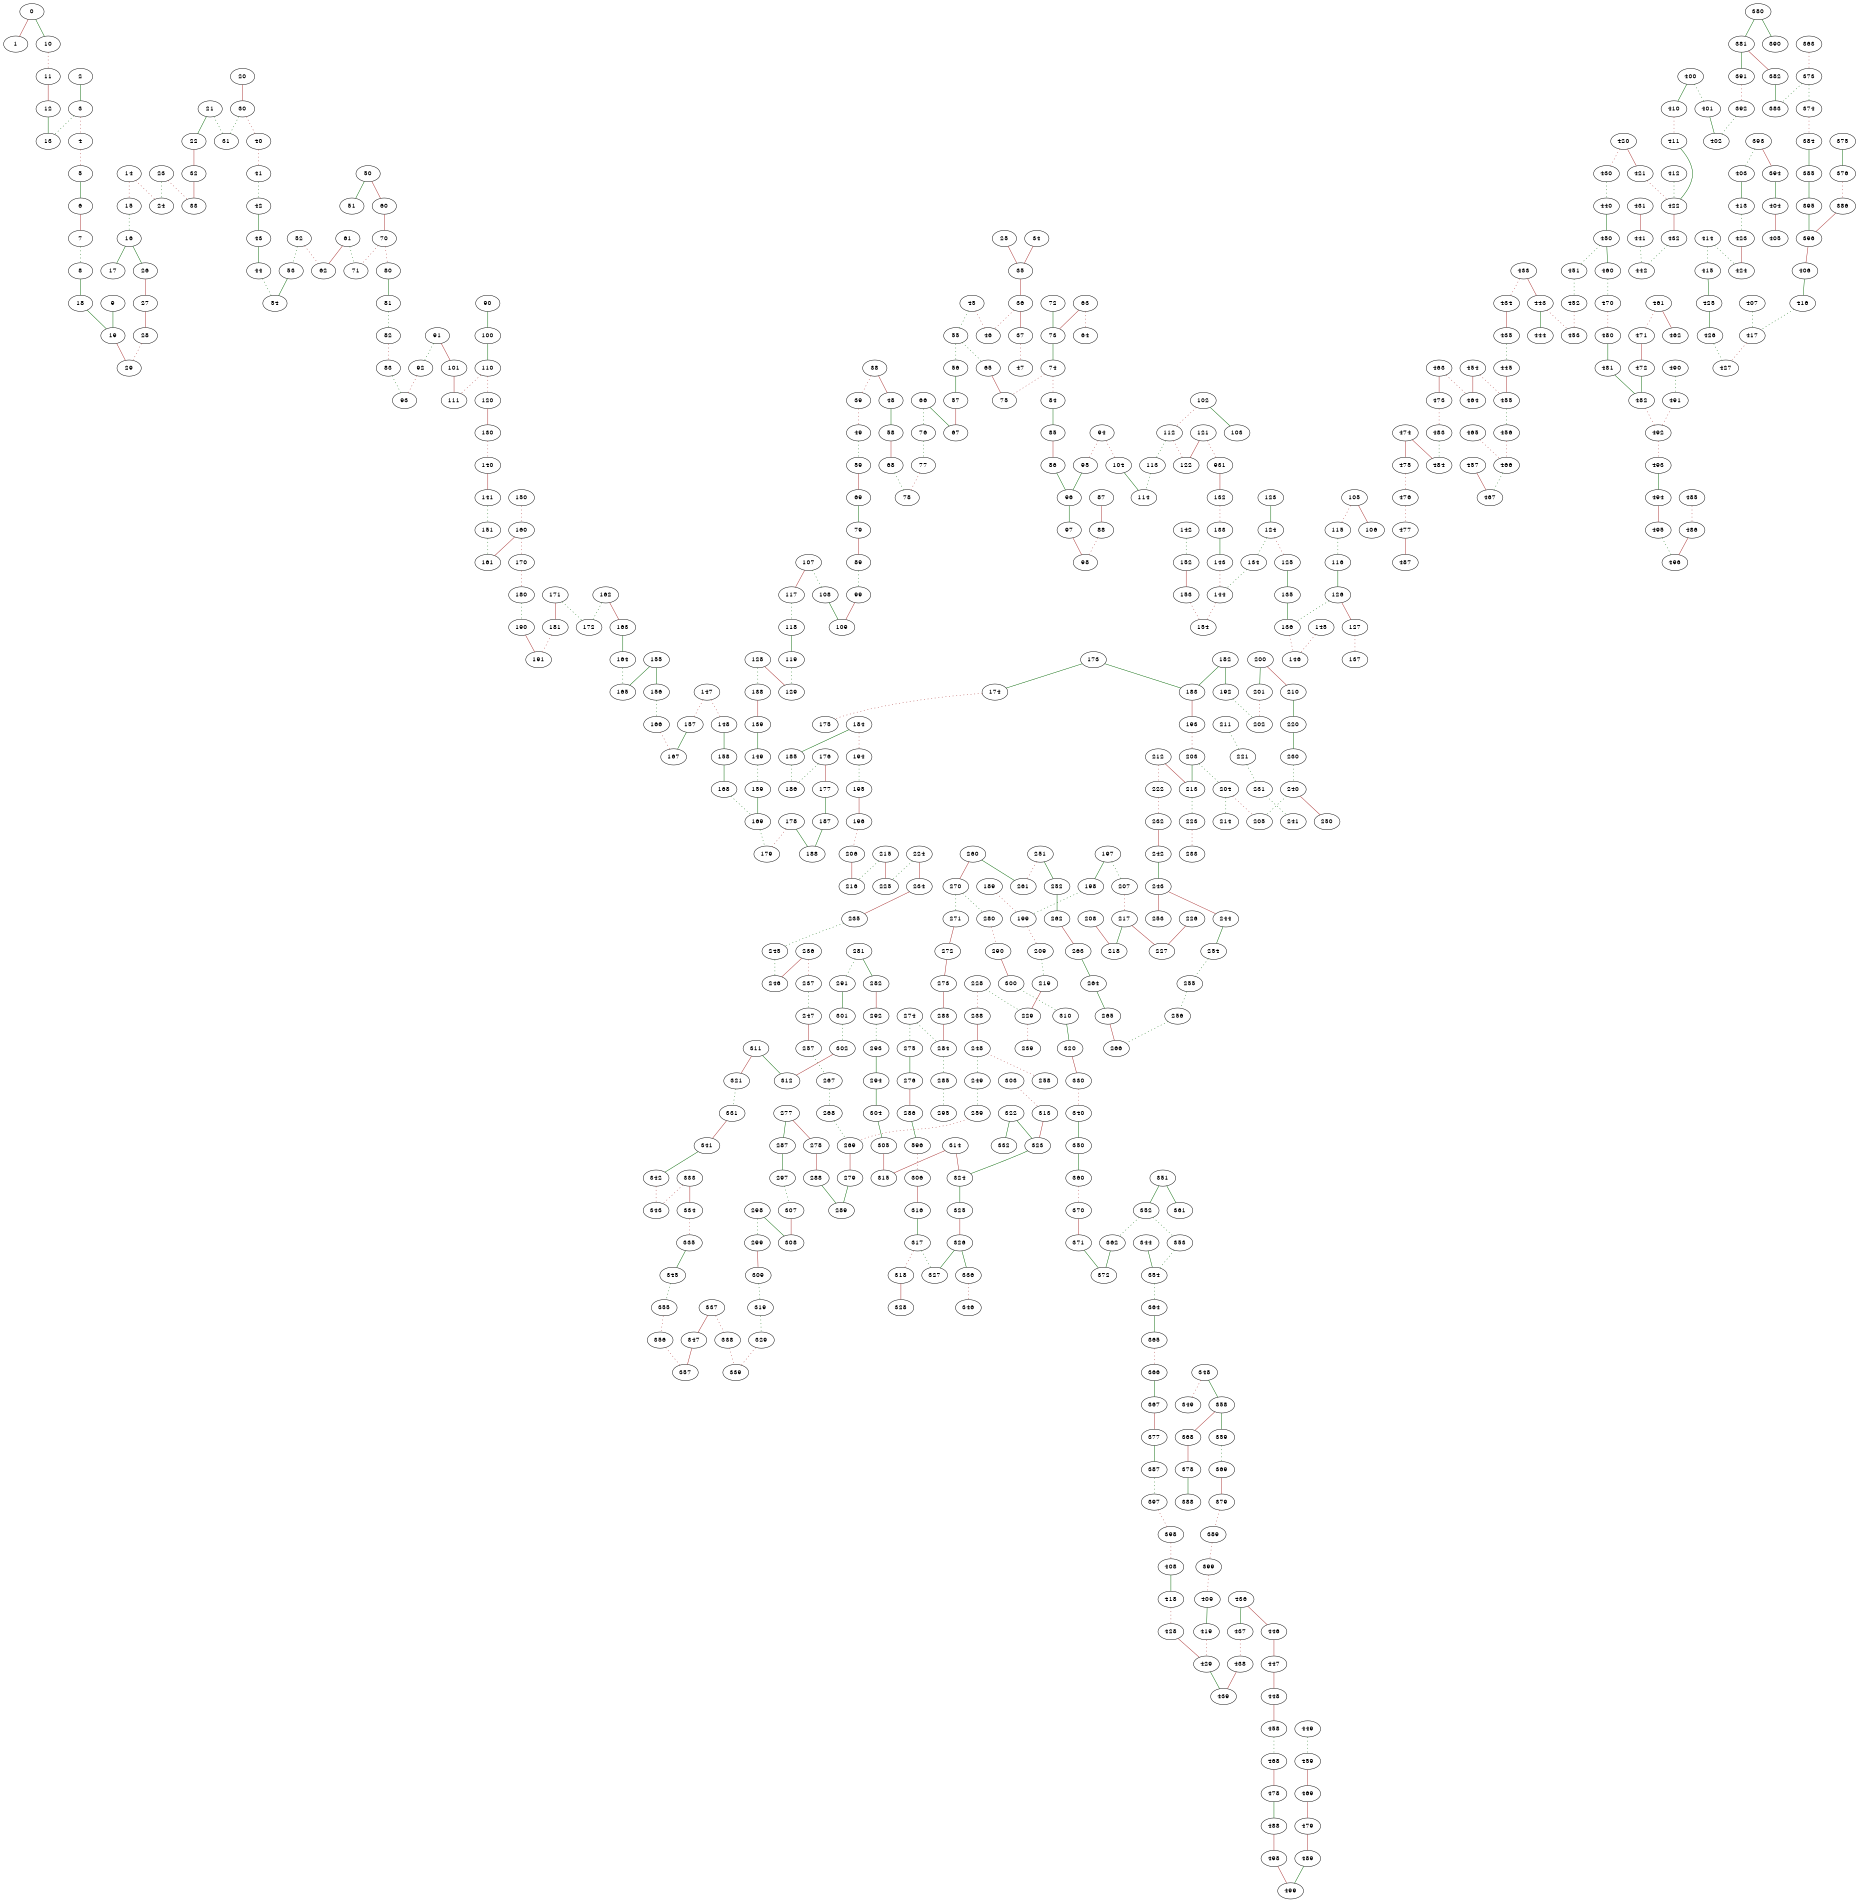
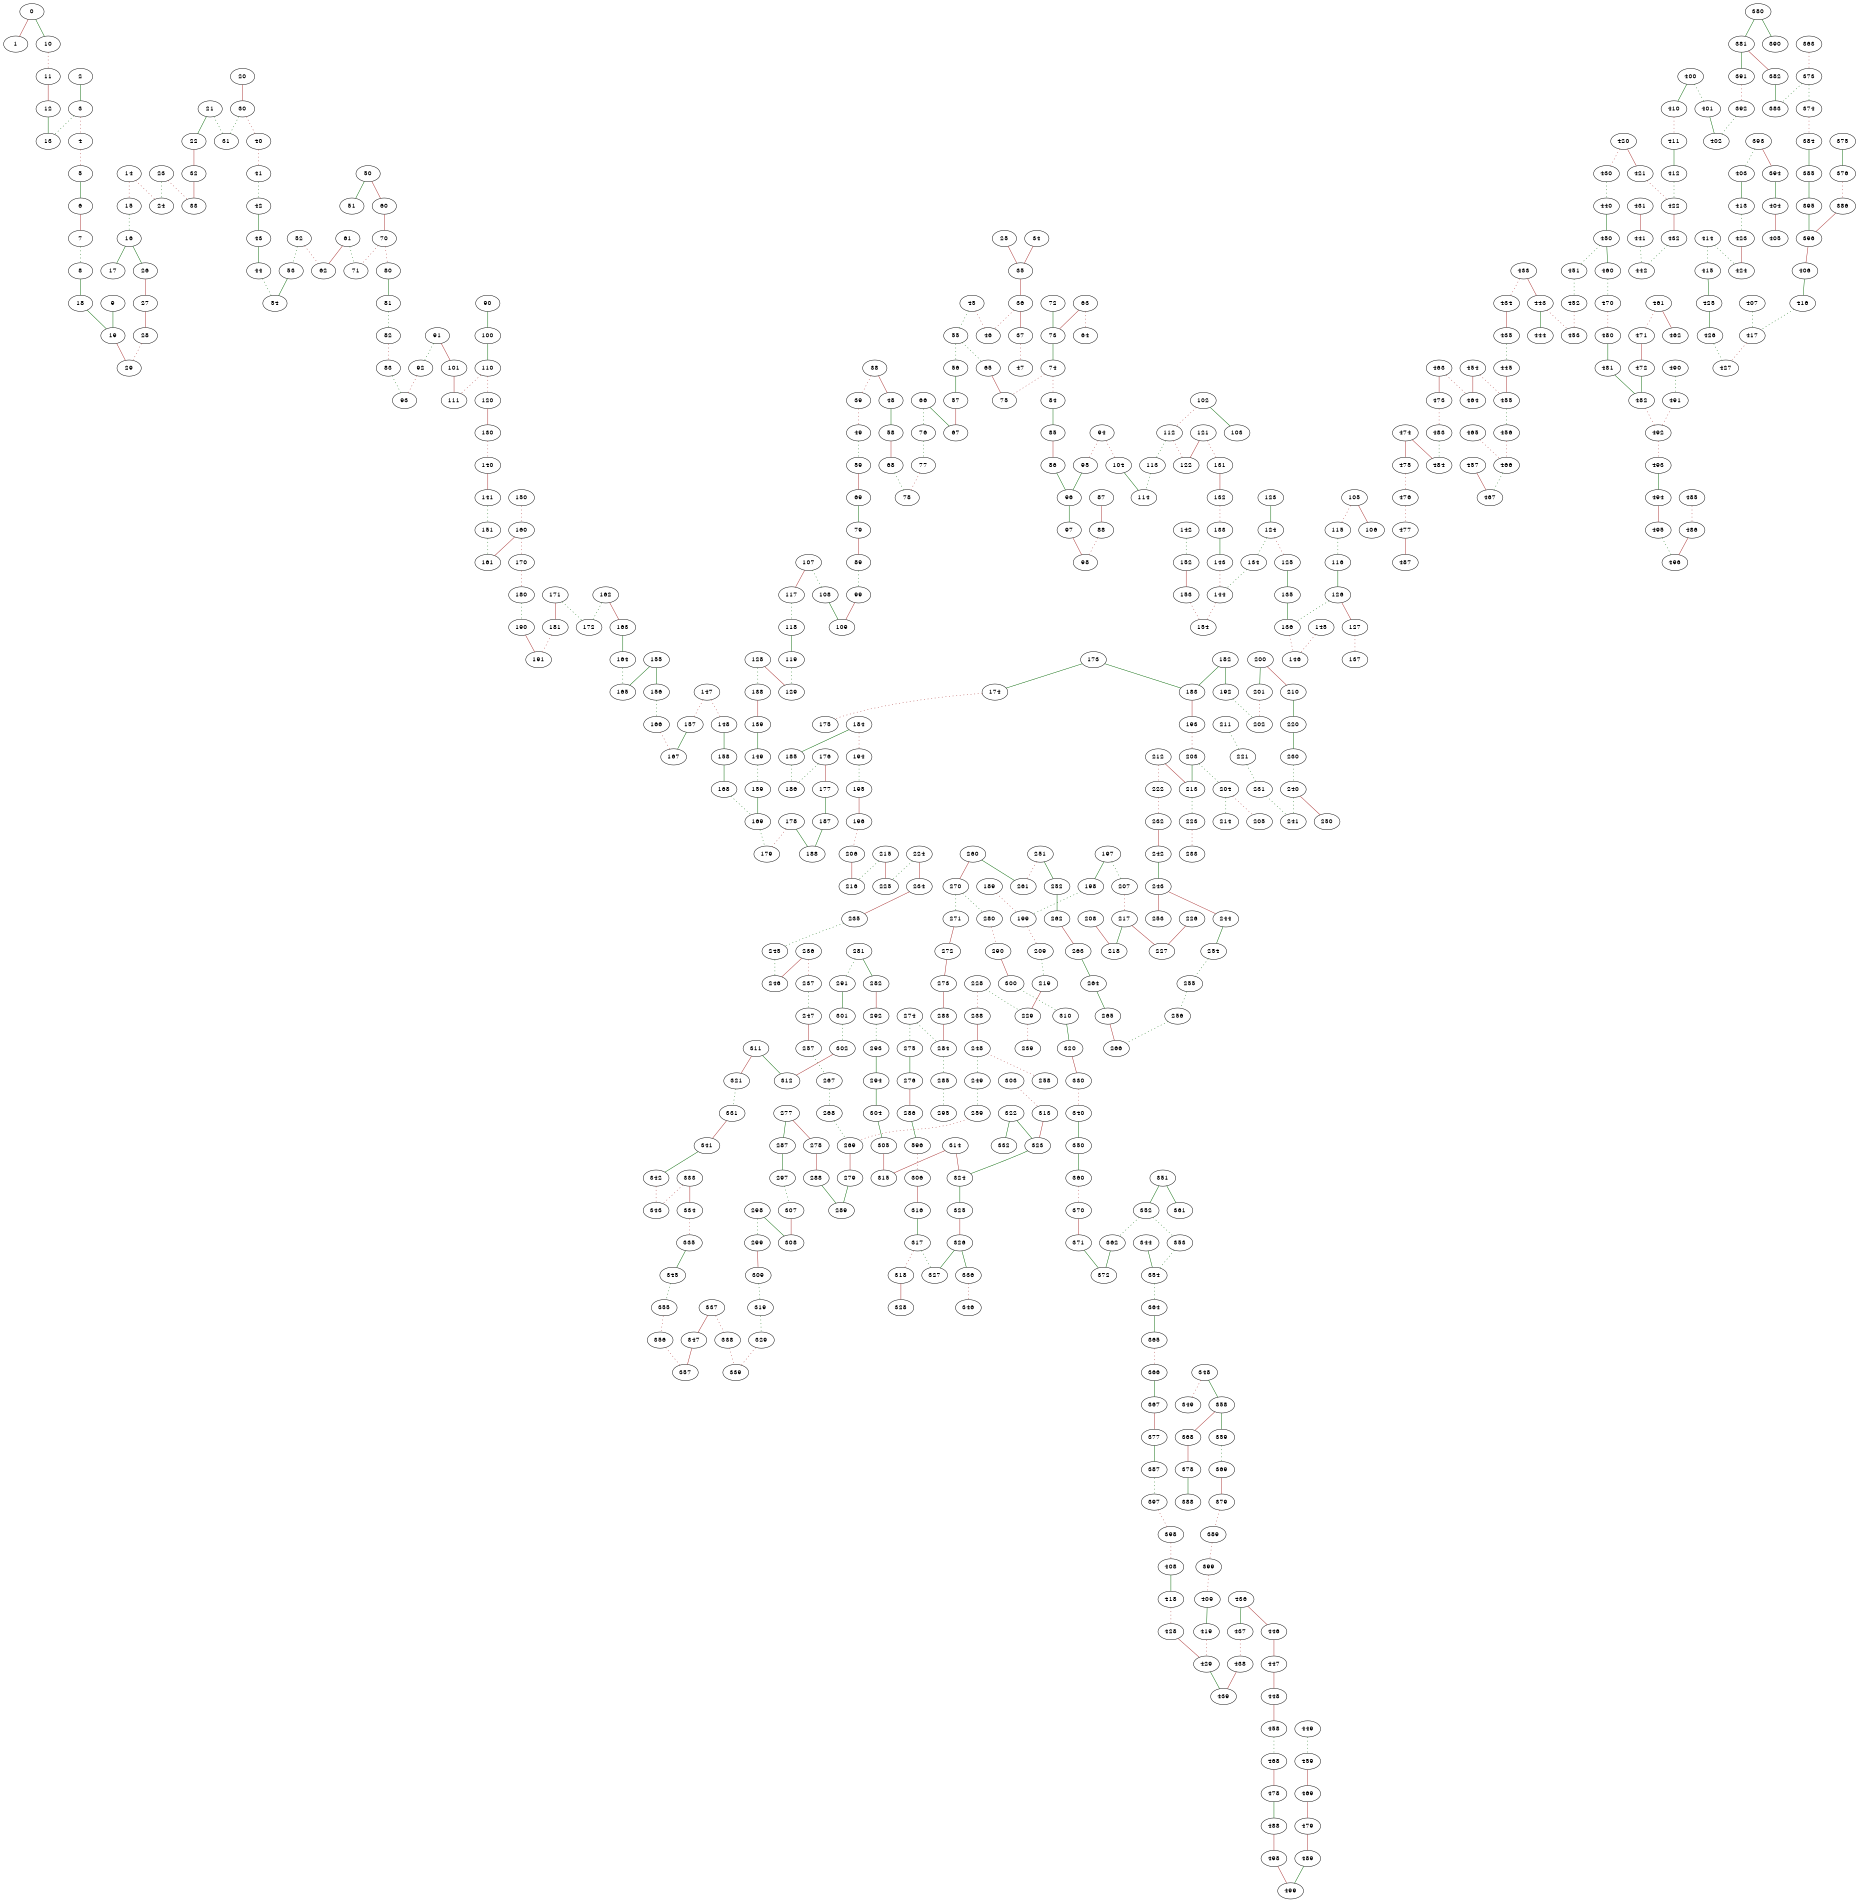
edge "411" -- "422": now "411" -- "412"
node "931": label "931" -> "131"
edge "240" -- "205": now "240" -- "241"
